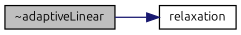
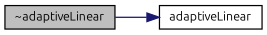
node "relaxation": label "relaxation" -> "adaptiveLinear"
